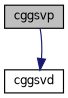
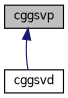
edge "cggsvp" -> "cggsvd": reversed
